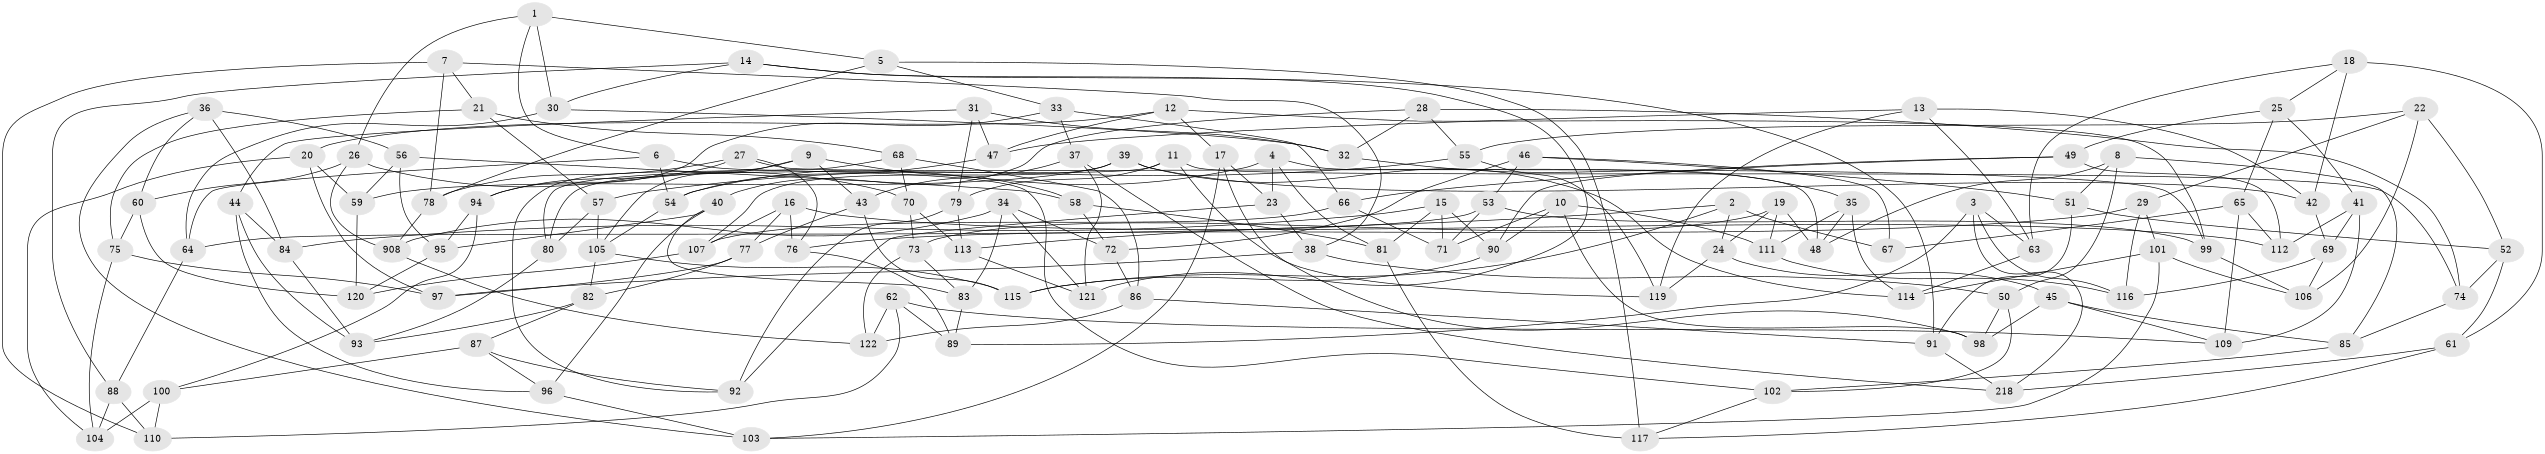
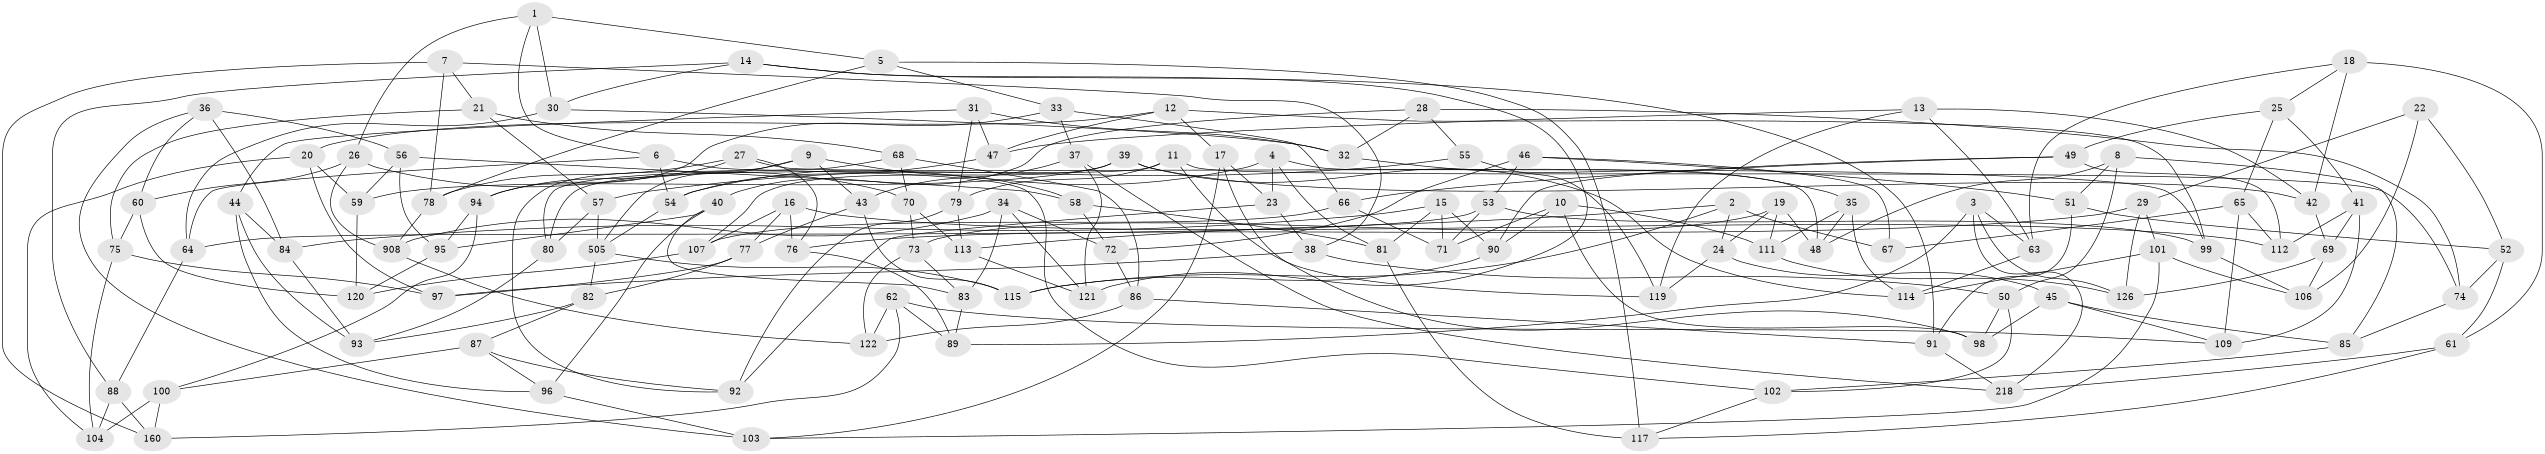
edge "22" -- "55": removed
node "105": label "105" -> "505"
node "116": label "116" -> "126"
node "110": label "110" -> "160"
